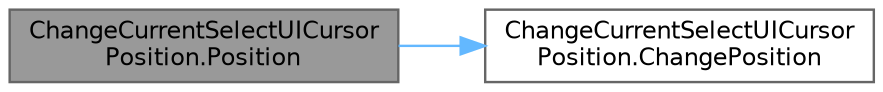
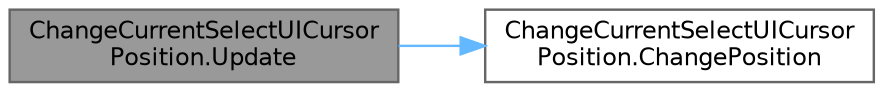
node "ChangeCurrentSelectUICursor Position.Position": label "ChangeCurrentSelectUICursor Position.Position" -> "ChangeCurrentSelectUICursor Position.Update"
